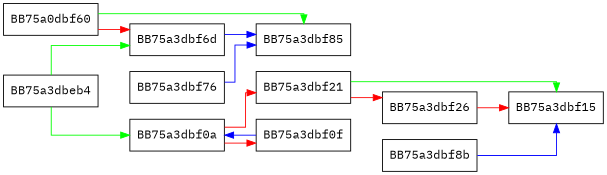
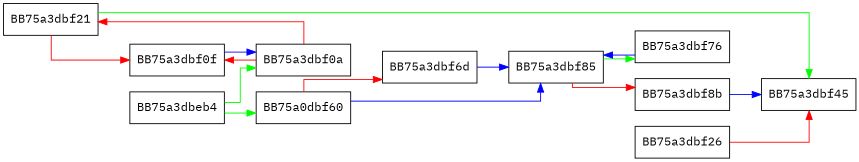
edge "BB75a0dbf60" -> "BB75a3dbf85": color green -> blue
edge "BB75a3dbeb4" -> "BB75a3dbf6d": now "BB75a3dbeb4" -> "BB75a0dbf60"
edge "BB75a3dbf85" -> "BB75a3dbf76": added
edge "BB75a3dbf85" -> "BB75a3dbf8b": added
edge "BB75a3dbf21" -> "BB75a3dbf26": now "BB75a3dbf21" -> "BB75a3dbf0f"
node "BB75a3dbf15": label "BB75a3dbf15" -> "BB75a3dbf45"
